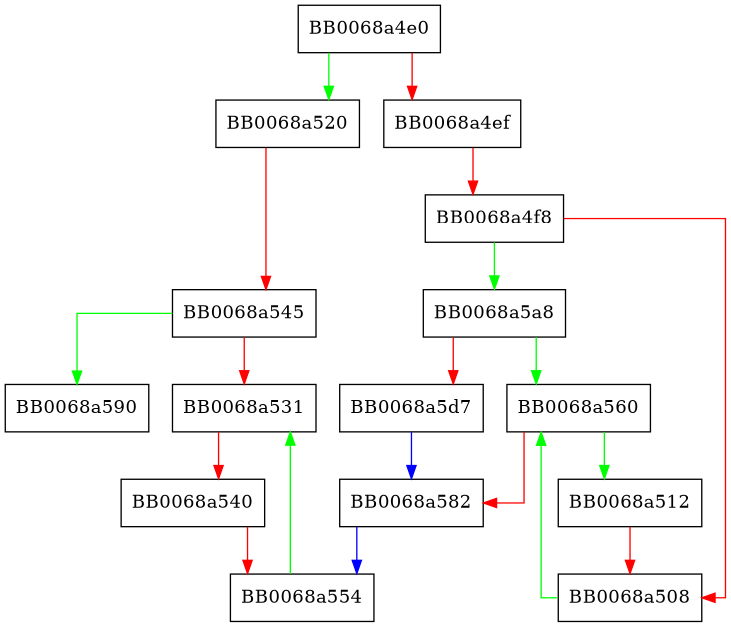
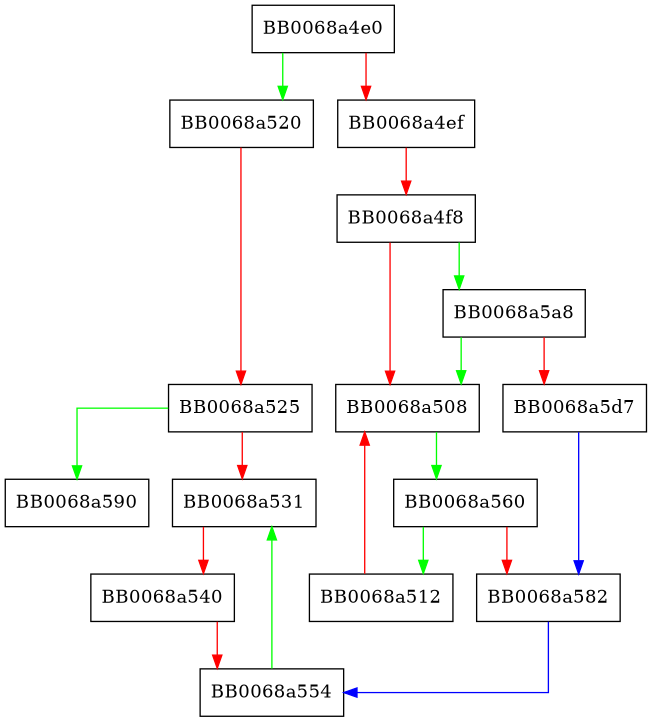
node "BB0068a545": label "BB0068a545" -> "BB0068a525"
edge "BB0068a5a8" -> "BB0068a560": now "BB0068a5a8" -> "BB0068a508"
